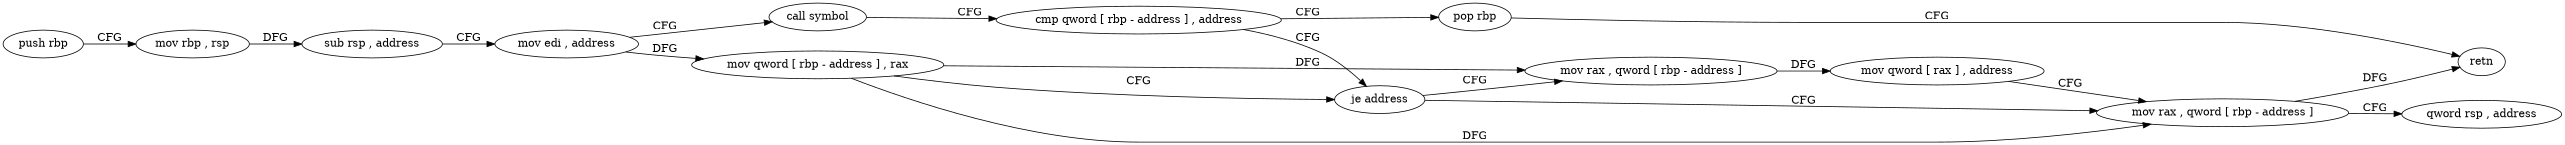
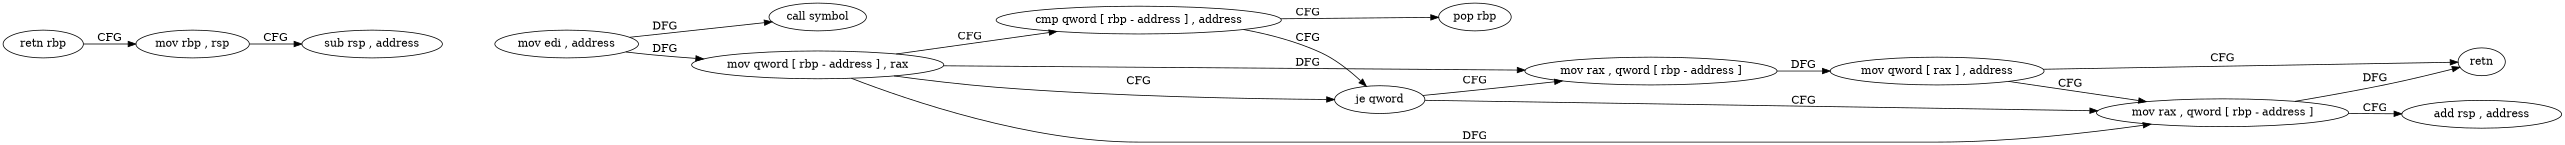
edge "call symbol" -> "cmp qword [ rbp - address ] , address": now "mov qword [ rbp - address ] , rax" -> "cmp qword [ rbp - address ] , address"
edge "pop rbp" -> "retn": now "mov qword [ rax ] , address" -> "retn"
edge "mov edi , address" -> "call symbol": label "CFG" -> "DFG"
edge "mov rbp , rsp" -> "sub rsp , address": label "DFG" -> "CFG"
node "push rbp": label "push rbp" -> "retn rbp"
edge "sub rsp , address" -> "mov edi , address": removed, label "CFG"
node "je address": label "je address" -> "je qword"
node "qword rsp , address": label "qword rsp , address" -> "add rsp , address"
